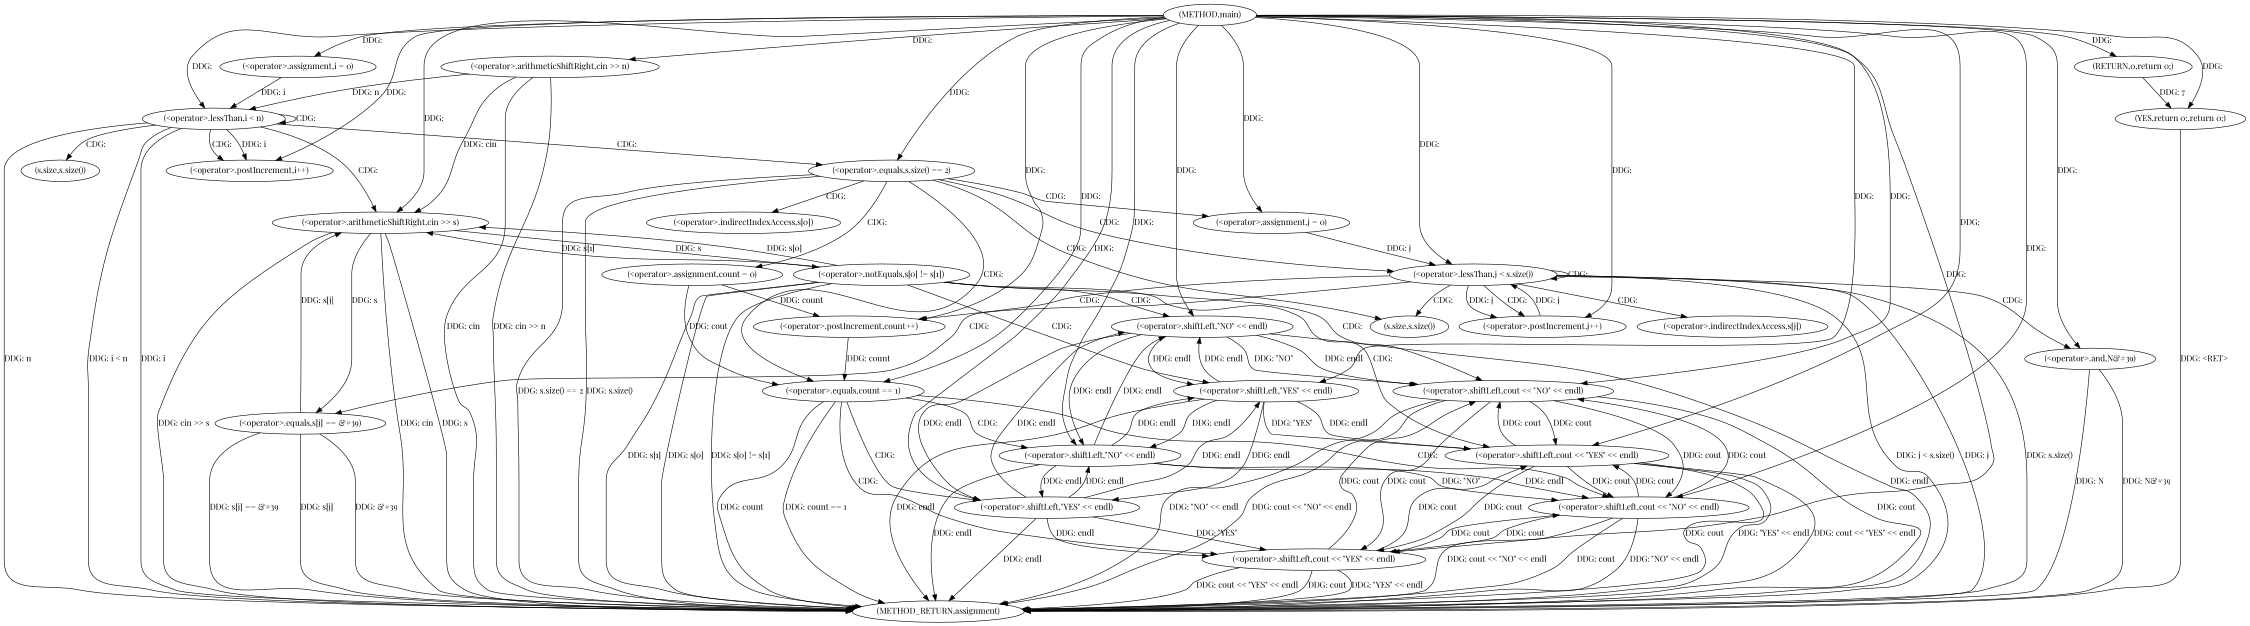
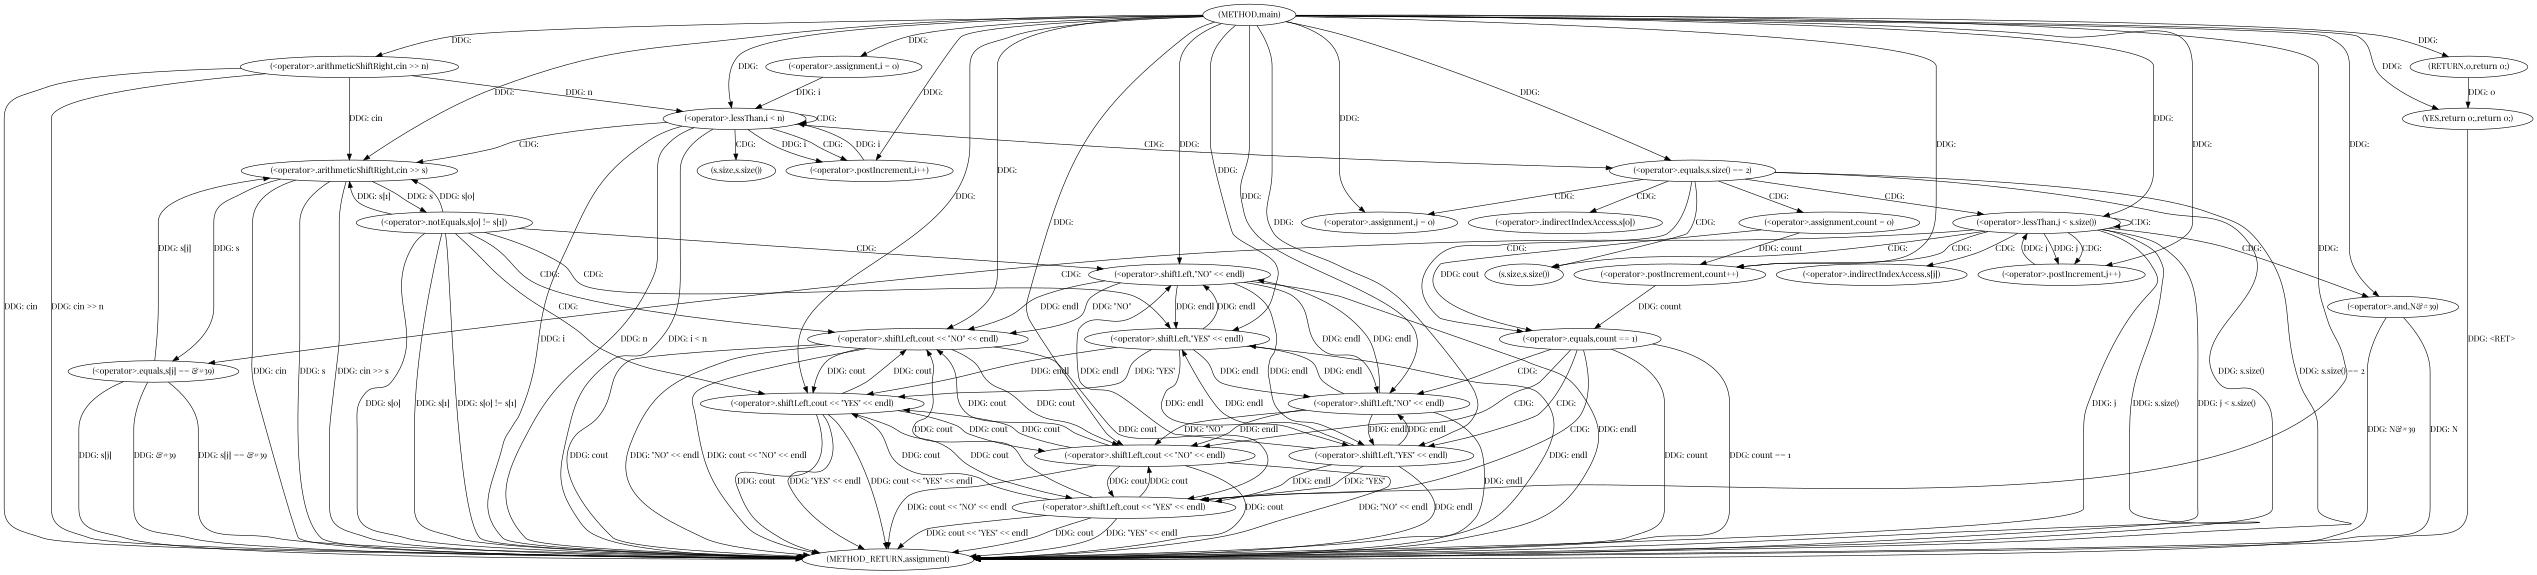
edge "(RETURN,0,return 0;)" -> "(YES,return 0;,return 0;)": label "DDG: 7" -> "DDG: 0"
edge "(<operator>.postIncrement,i++)" -> "(<operator>.lessThan,i < n)": added, label "DDG: i"
edge "(METHOD,main)" -> "(<operator>.equals,count == 1)": removed, label "DDG:"
edge "(<operator>.assignment,j = 0)" -> "(<operator>.lessThan,j < s.size())": removed, label "DDG: j"
